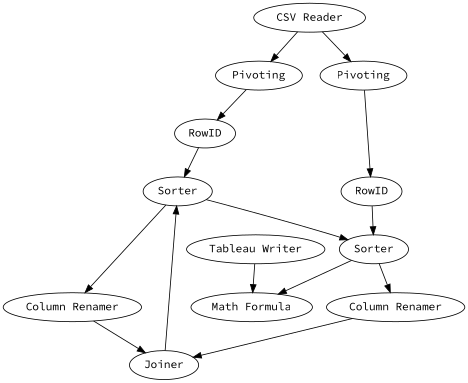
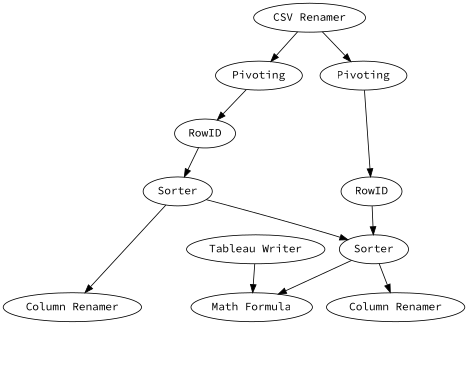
node "CSV Reader": label "CSV Reader" -> "CSV Renamer"
node "Joiner": removed
